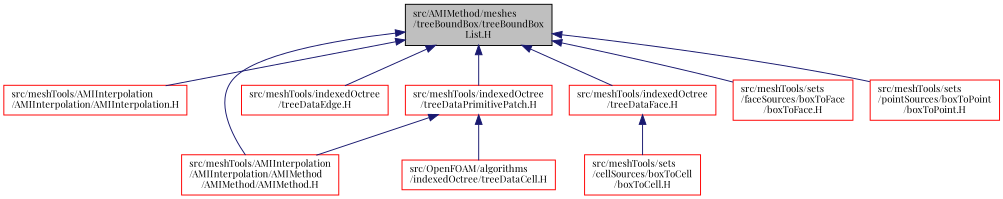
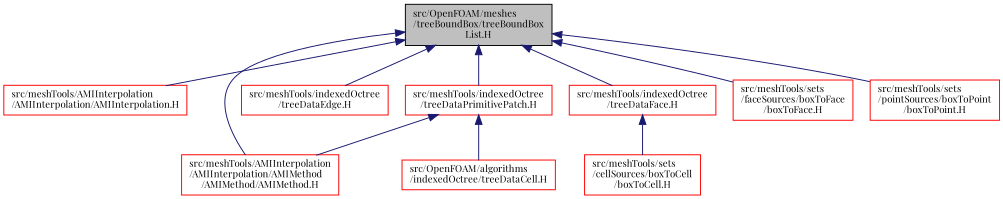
node "src/AMIMethod/meshes /treeBoundBox/treeBoundBox List.H": label "src/AMIMethod/meshes /treeBoundBox/treeBoundBox List.H" -> "src/OpenFOAM/meshes /treeBoundBox/treeBoundBox List.H"
